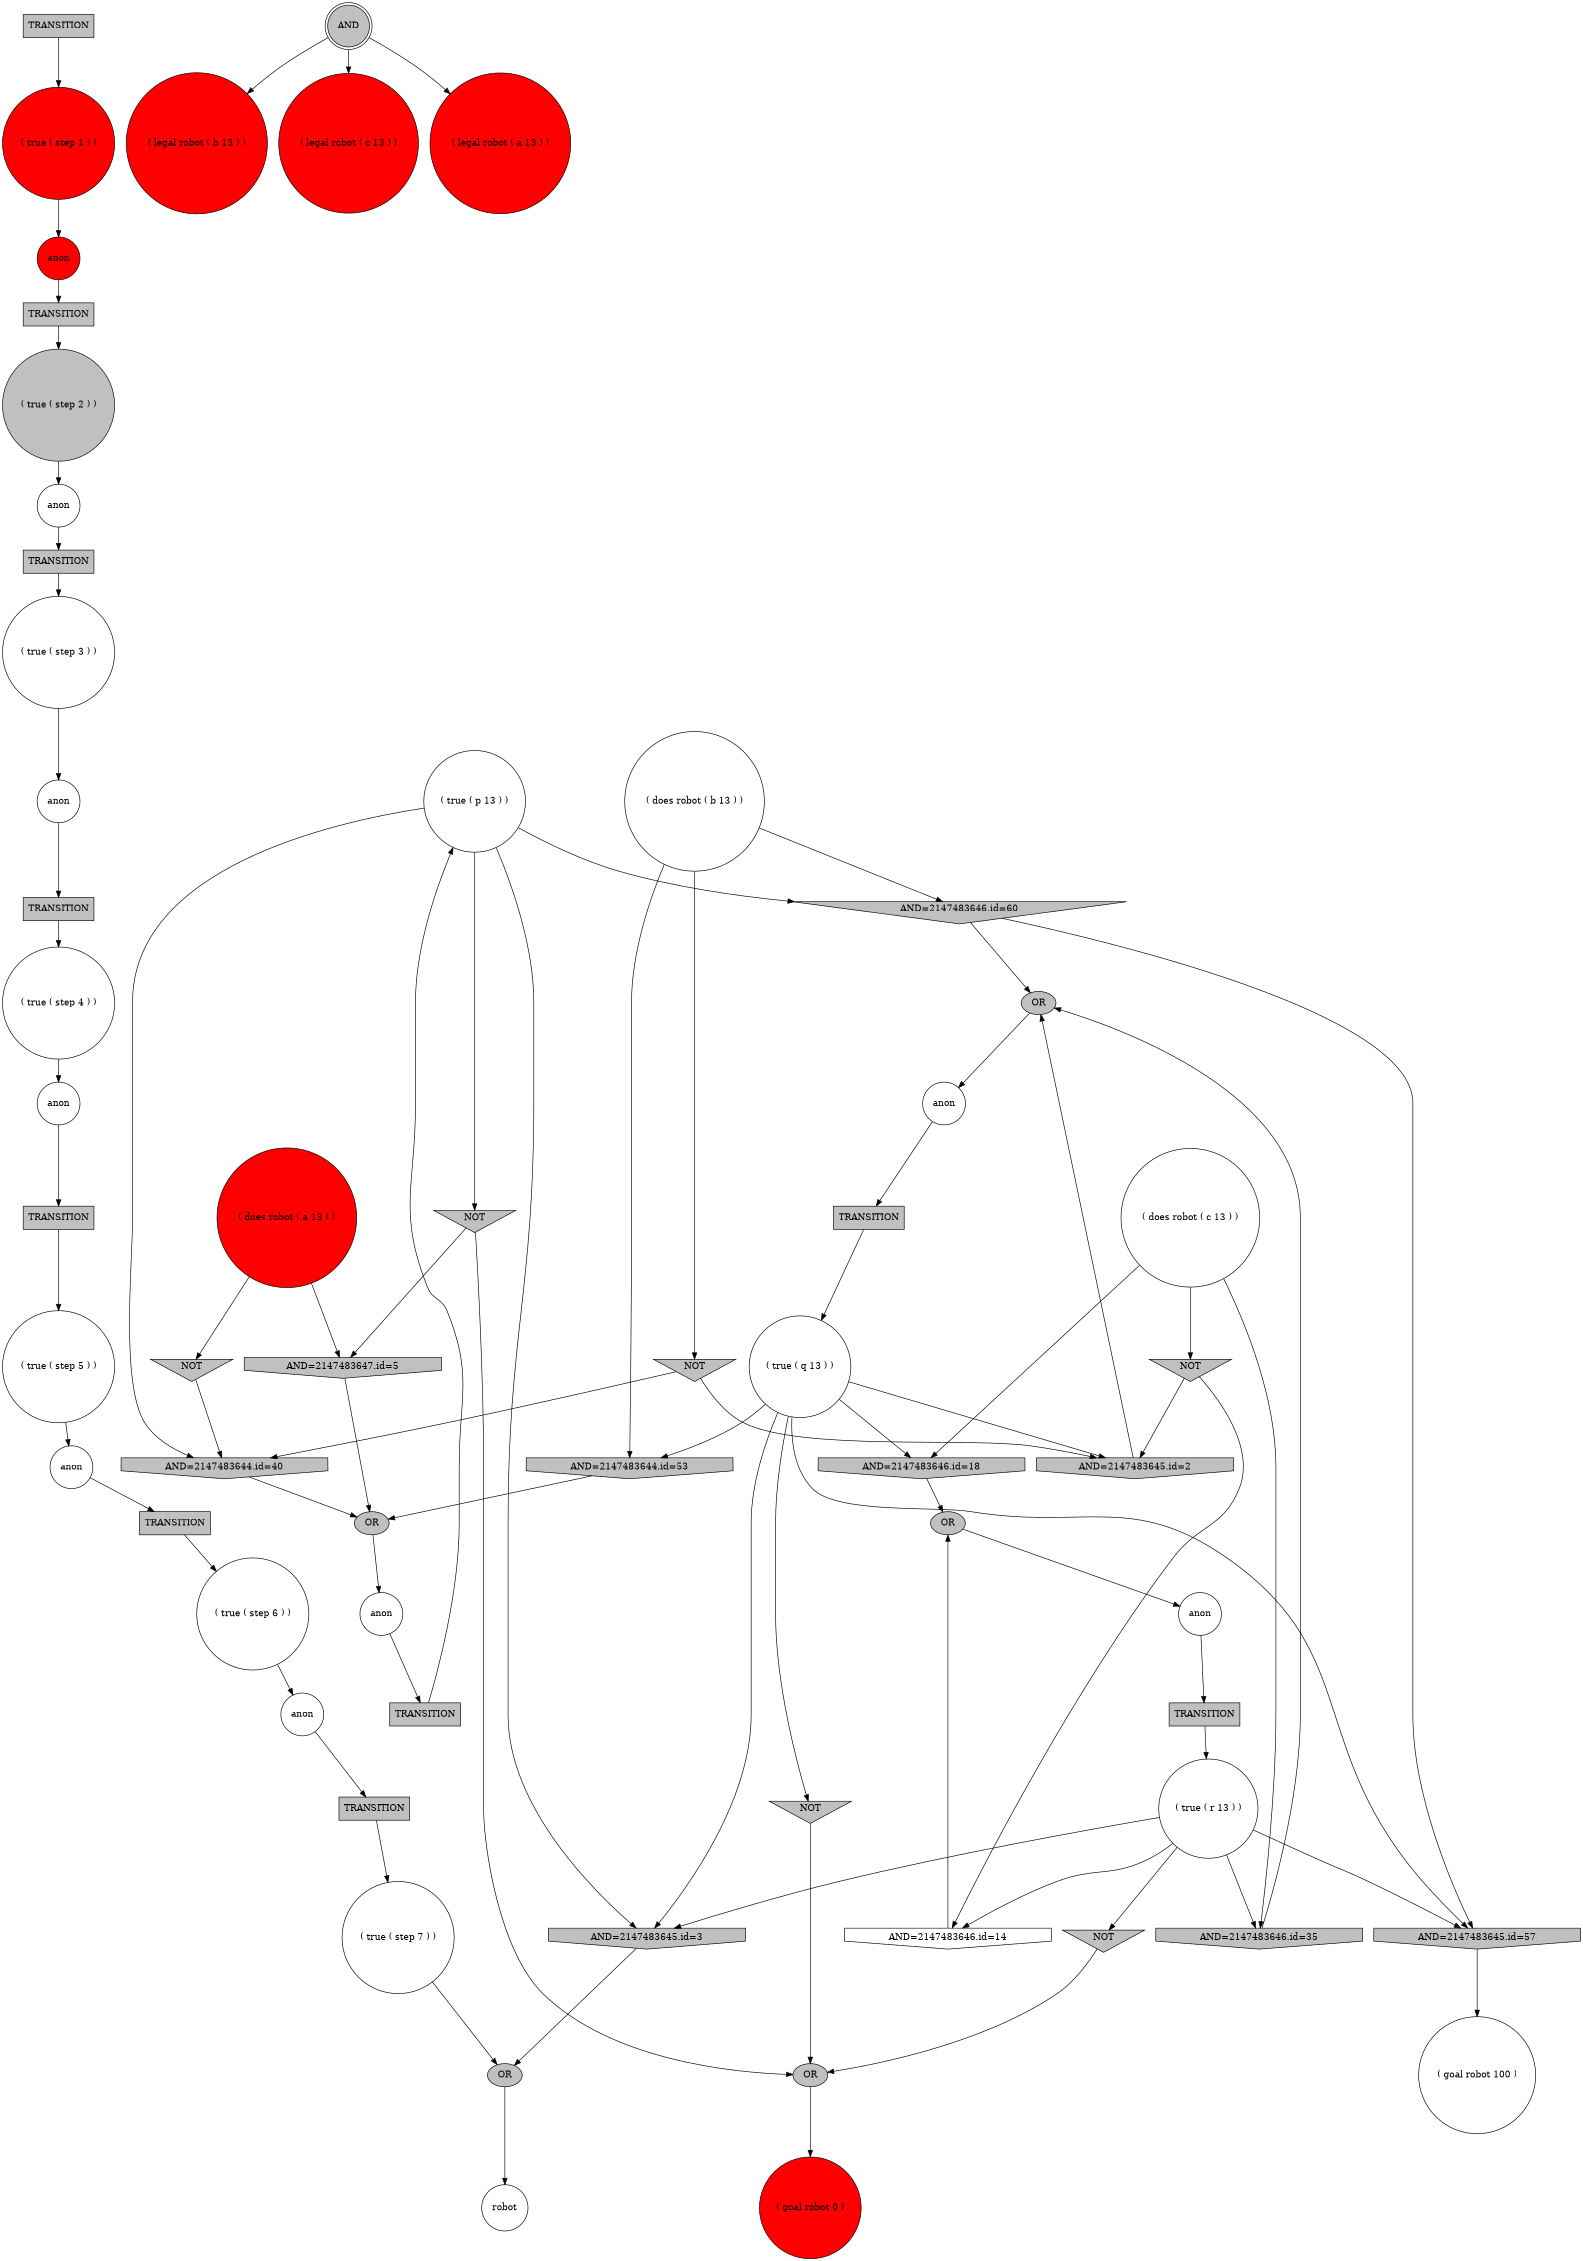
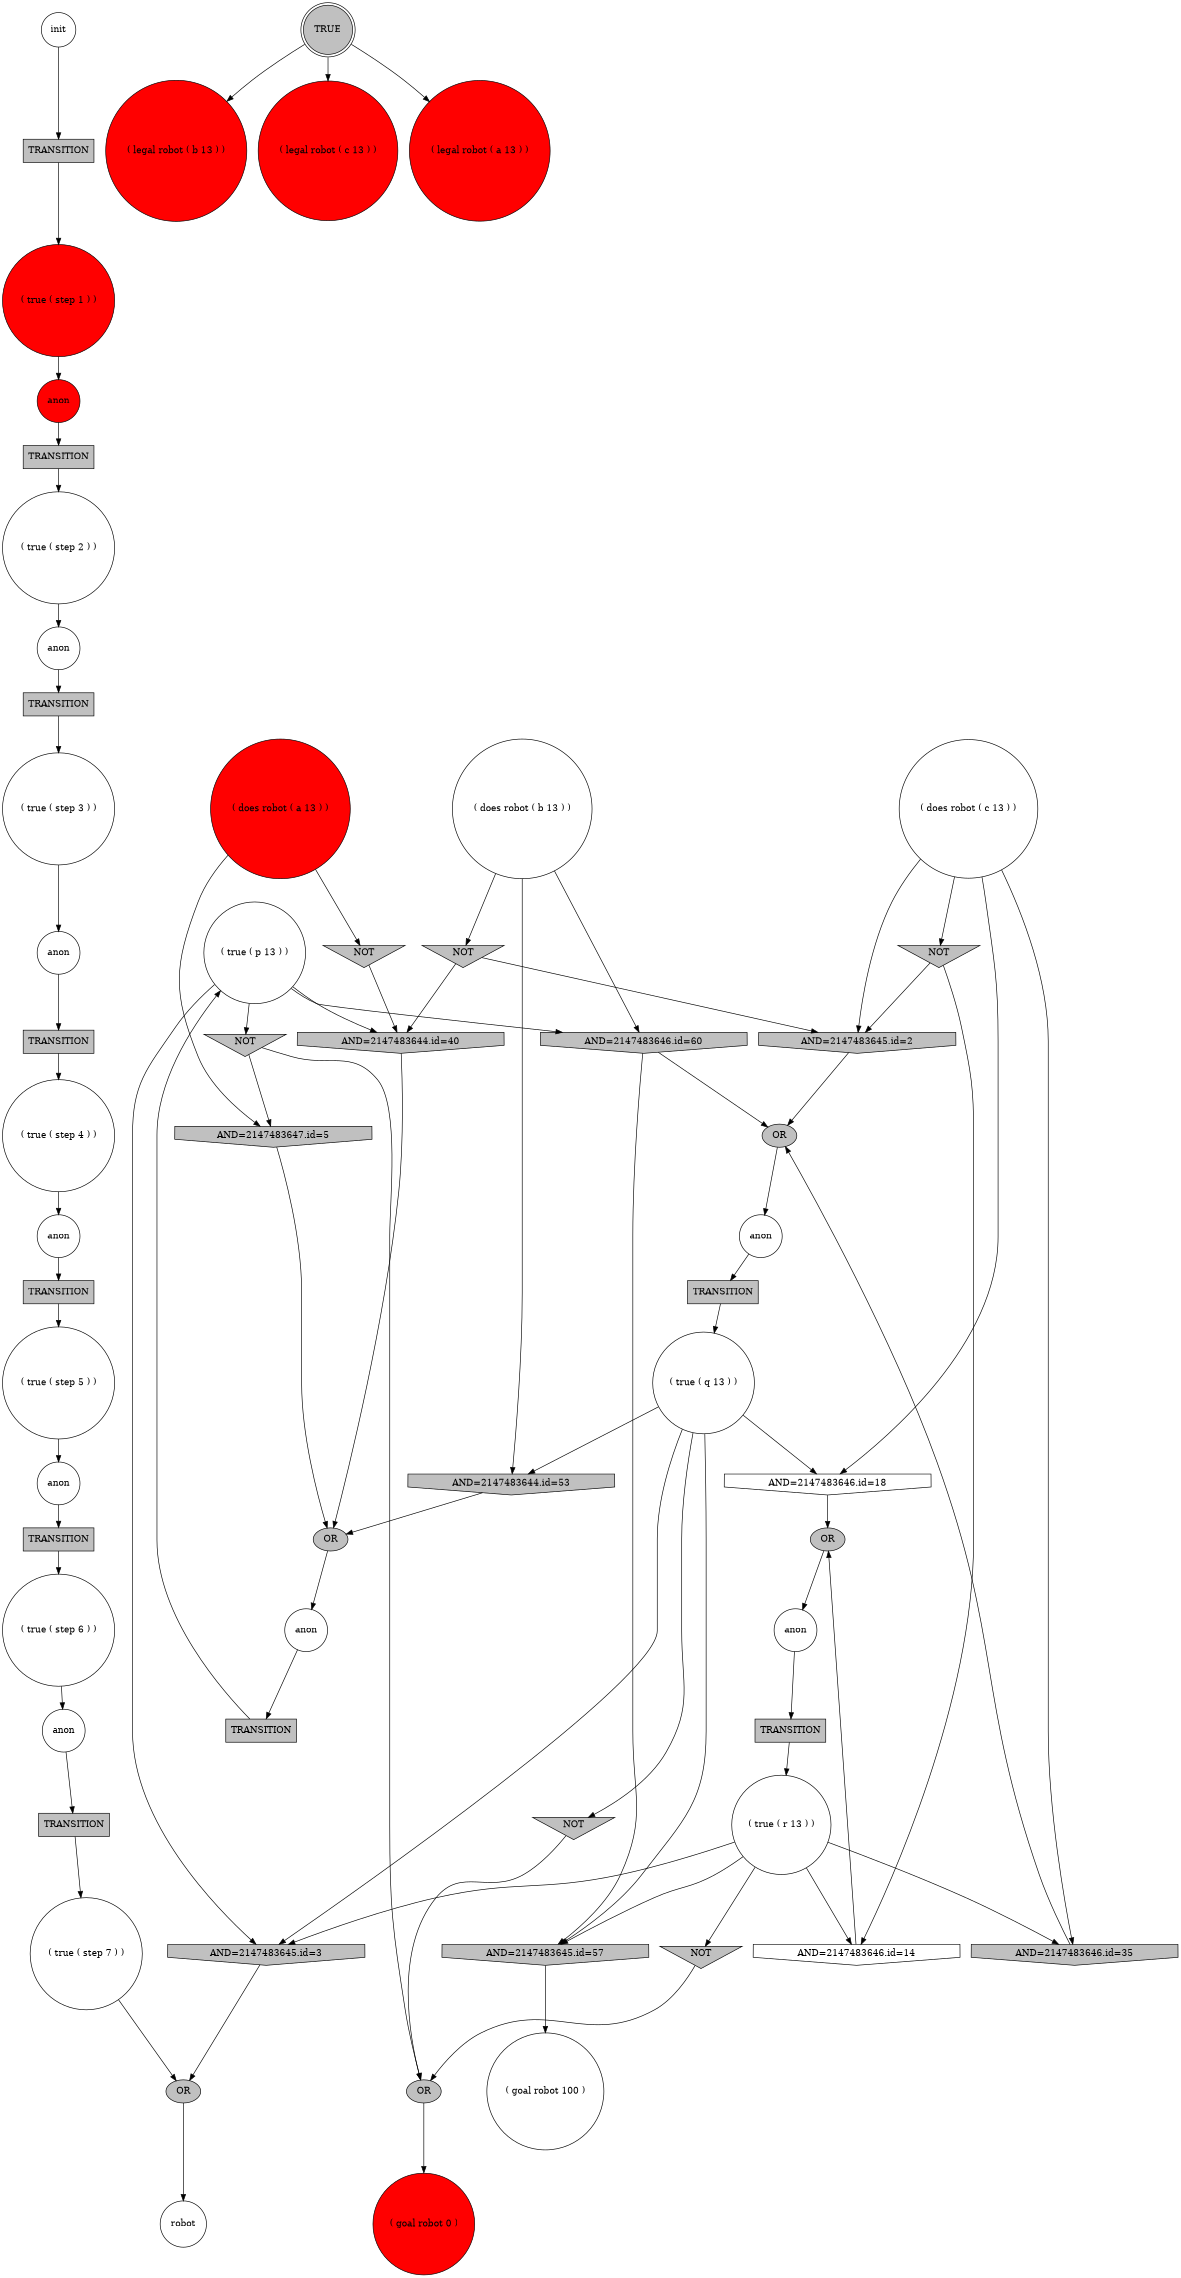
node "AND": label "AND" -> "TRUE"
node "init": added
node "( true ( step 2 ) )": fillcolor grey -> white
node "AND=2147483646.id=60": shape invtriangle -> invhouse
edge "( true ( q 13 ) )" -> "AND=2147483645.id=2": now "( does robot ( c 13 ) )" -> "AND=2147483645.id=2"
node "AND=2147483646.id=18": fillcolor grey -> white
